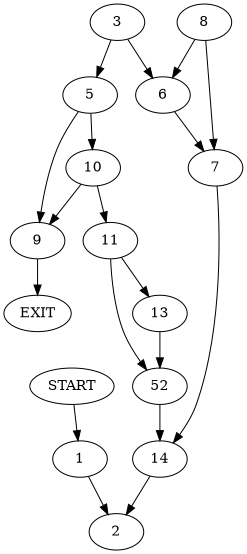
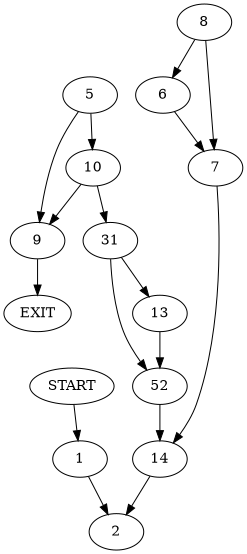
node "3": removed
node "11": label "11" -> "31"
